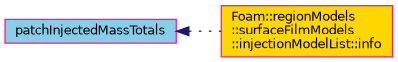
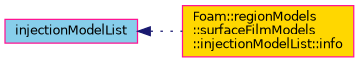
node "patchInjectedMassTotals": label "patchInjectedMassTotals" -> "injectionModelList"
